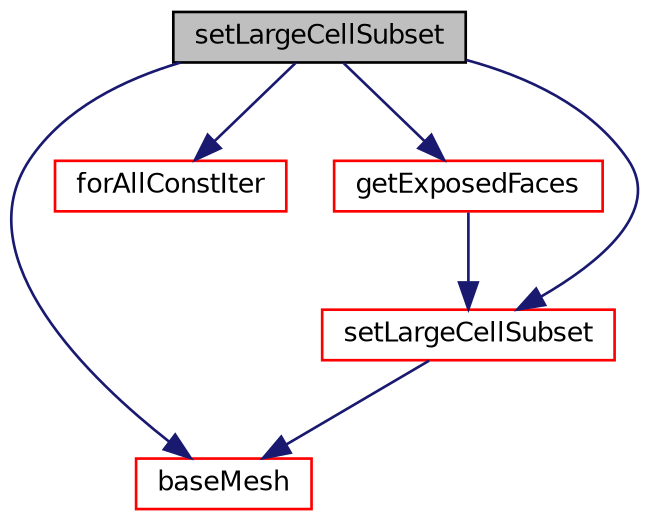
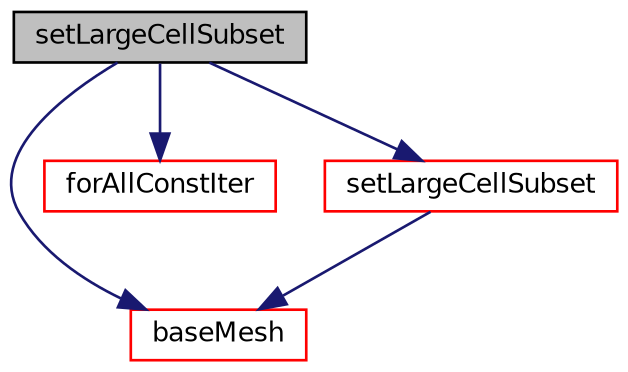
node "getExposedFaces": removed
